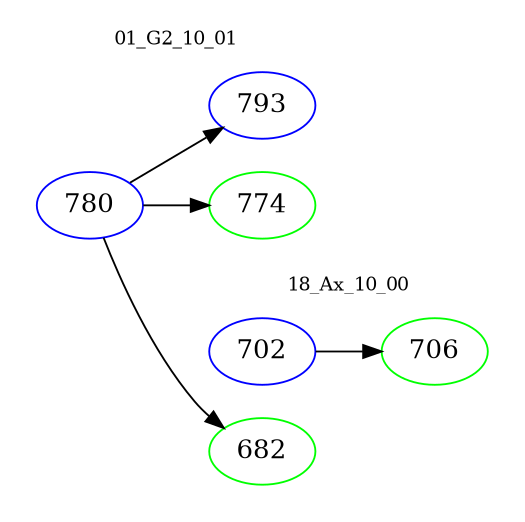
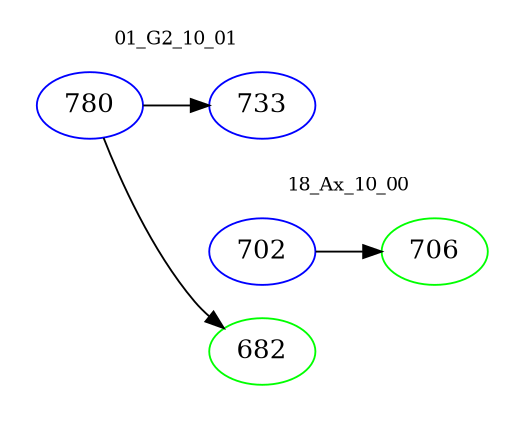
node "793": label "793" -> "733"
node "774": removed
